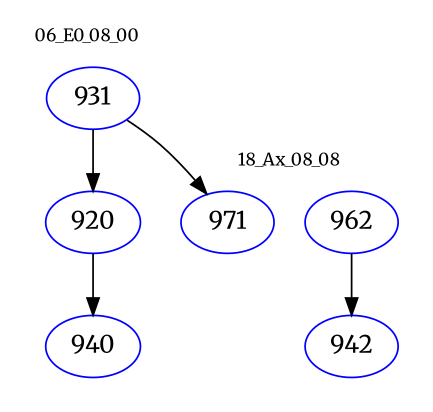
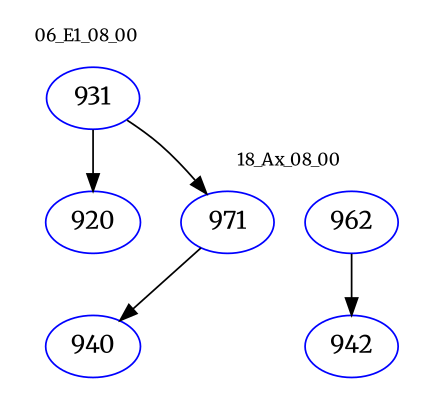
cluster "06_E0_08_00": label "06_E0_08_00" -> "06_E1_08_00"
cluster "18_Ax_08_08": label "18_Ax_08_08" -> "18_Ax_08_00"
edge "920" -> "940": now "971" -> "940"
